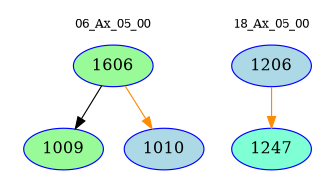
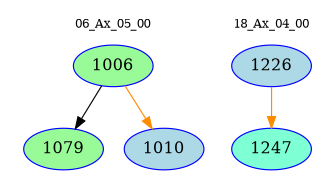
cluster "18_Ax_05_00": label "18_Ax_05_00" -> "18_Ax_04_00"
node "1606": label "1606" -> "1006"
node "1206": label "1206" -> "1226"
node "1009": label "1009" -> "1079"
